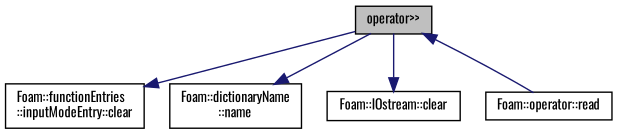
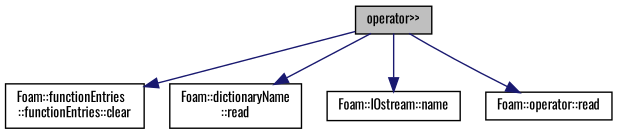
edge "Foam::operator::read" -> "operator>>": reversed
node "Foam::functionEntries ::inputModeEntry::clear": label "Foam::functionEntries ::inputModeEntry::clear" -> "Foam::functionEntries ::functionEntries::clear"
node "Foam::dictionaryName ::name": label "Foam::dictionaryName ::name" -> "Foam::dictionaryName ::read"
node "Foam::IOstream::clear": label "Foam::IOstream::clear" -> "Foam::IOstream::name"
